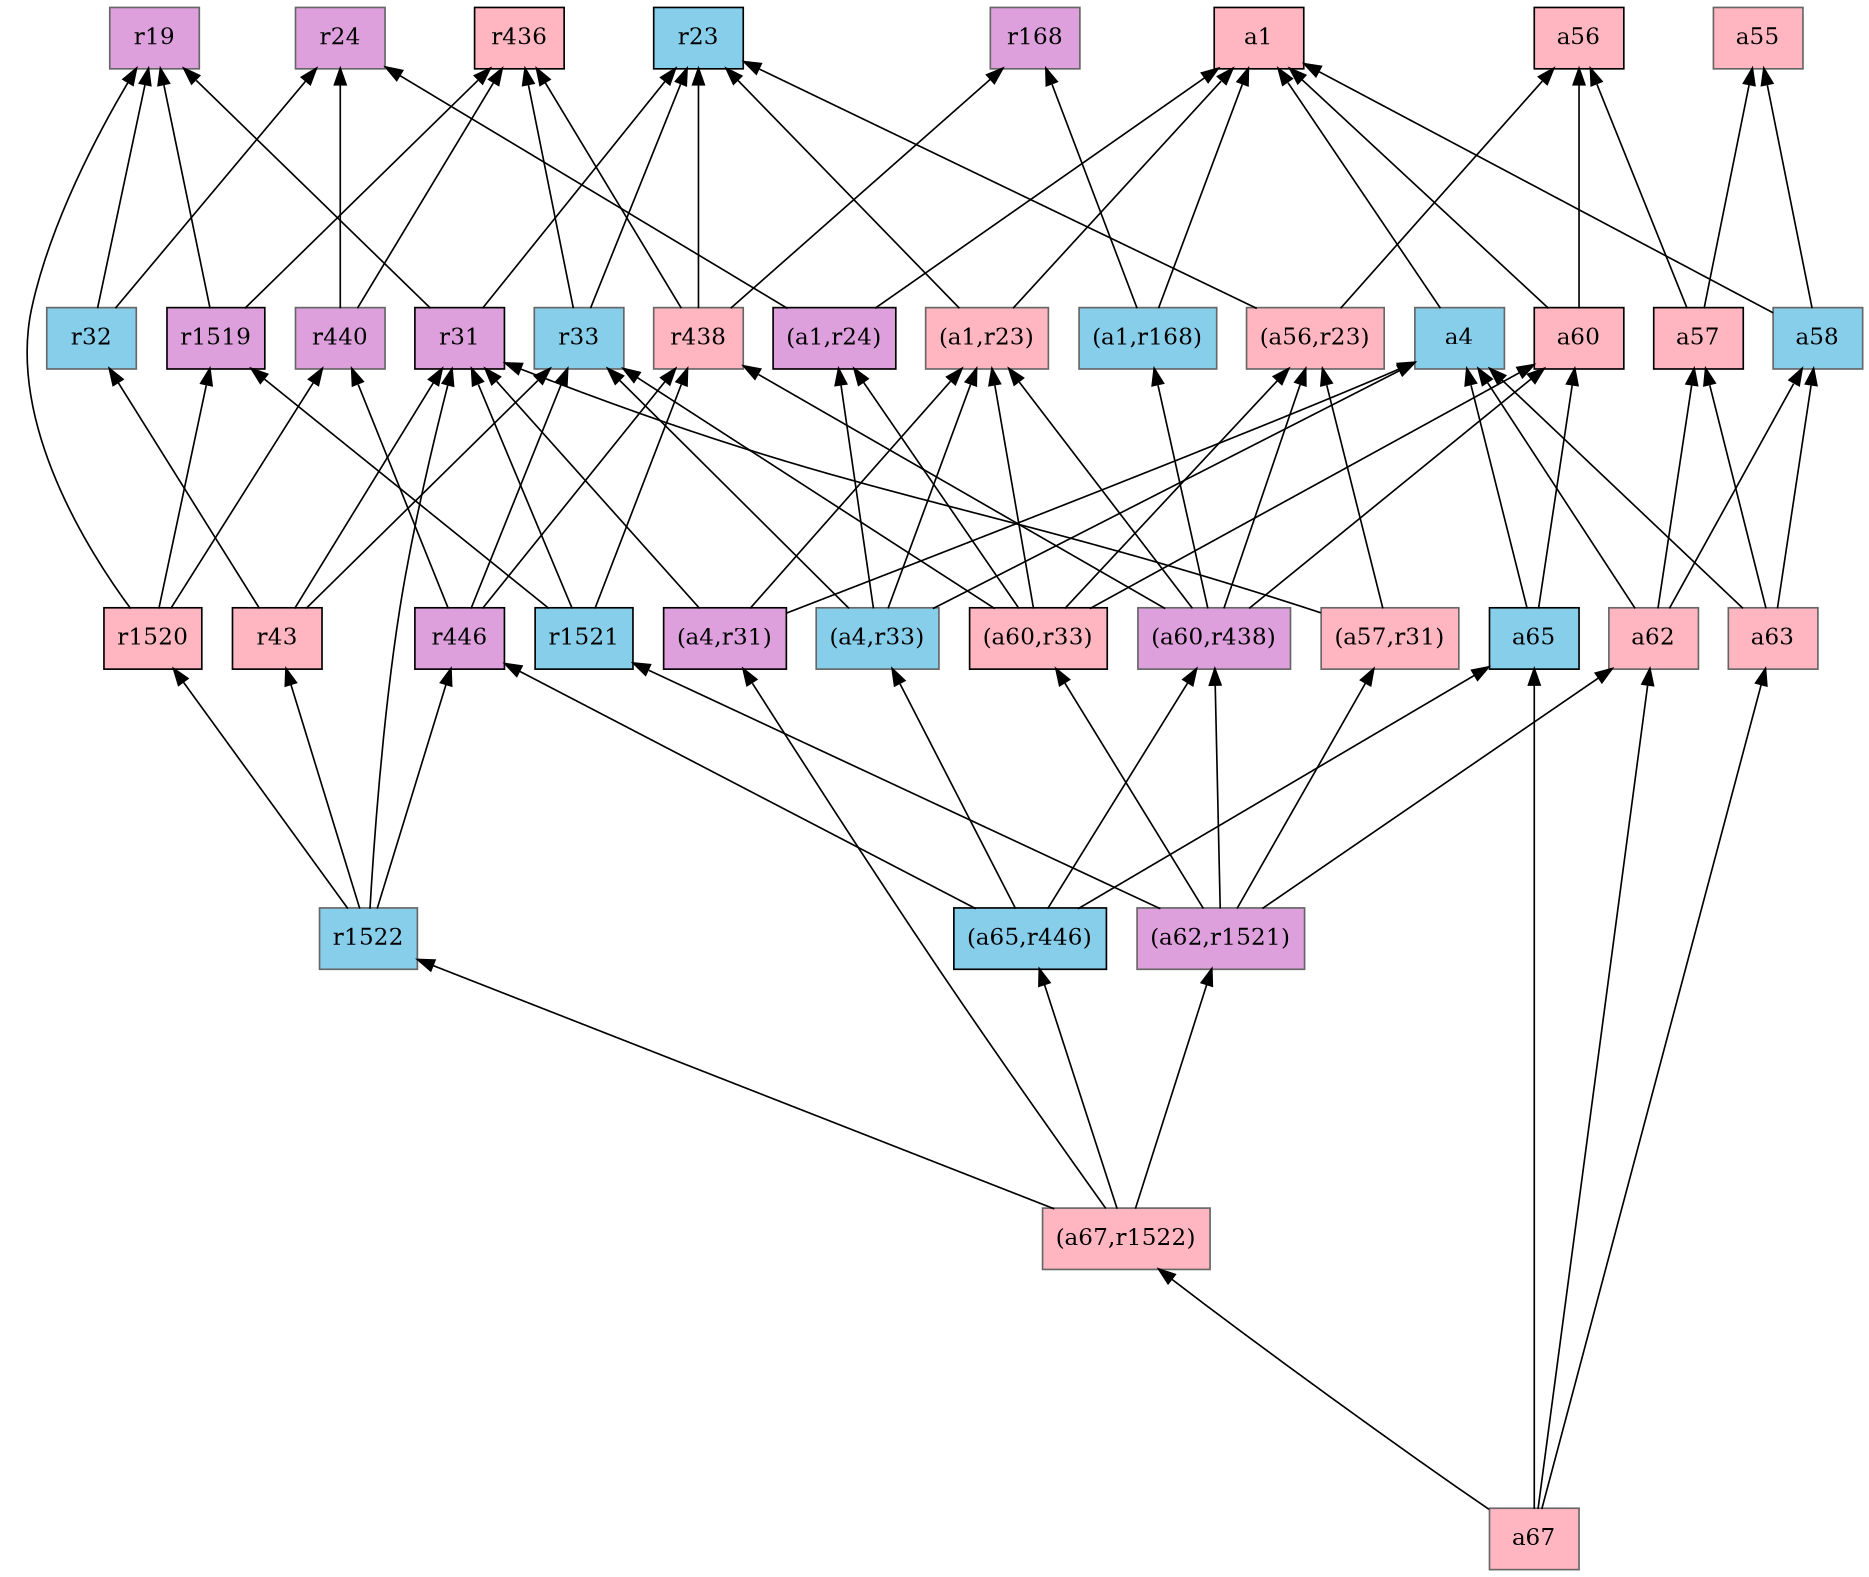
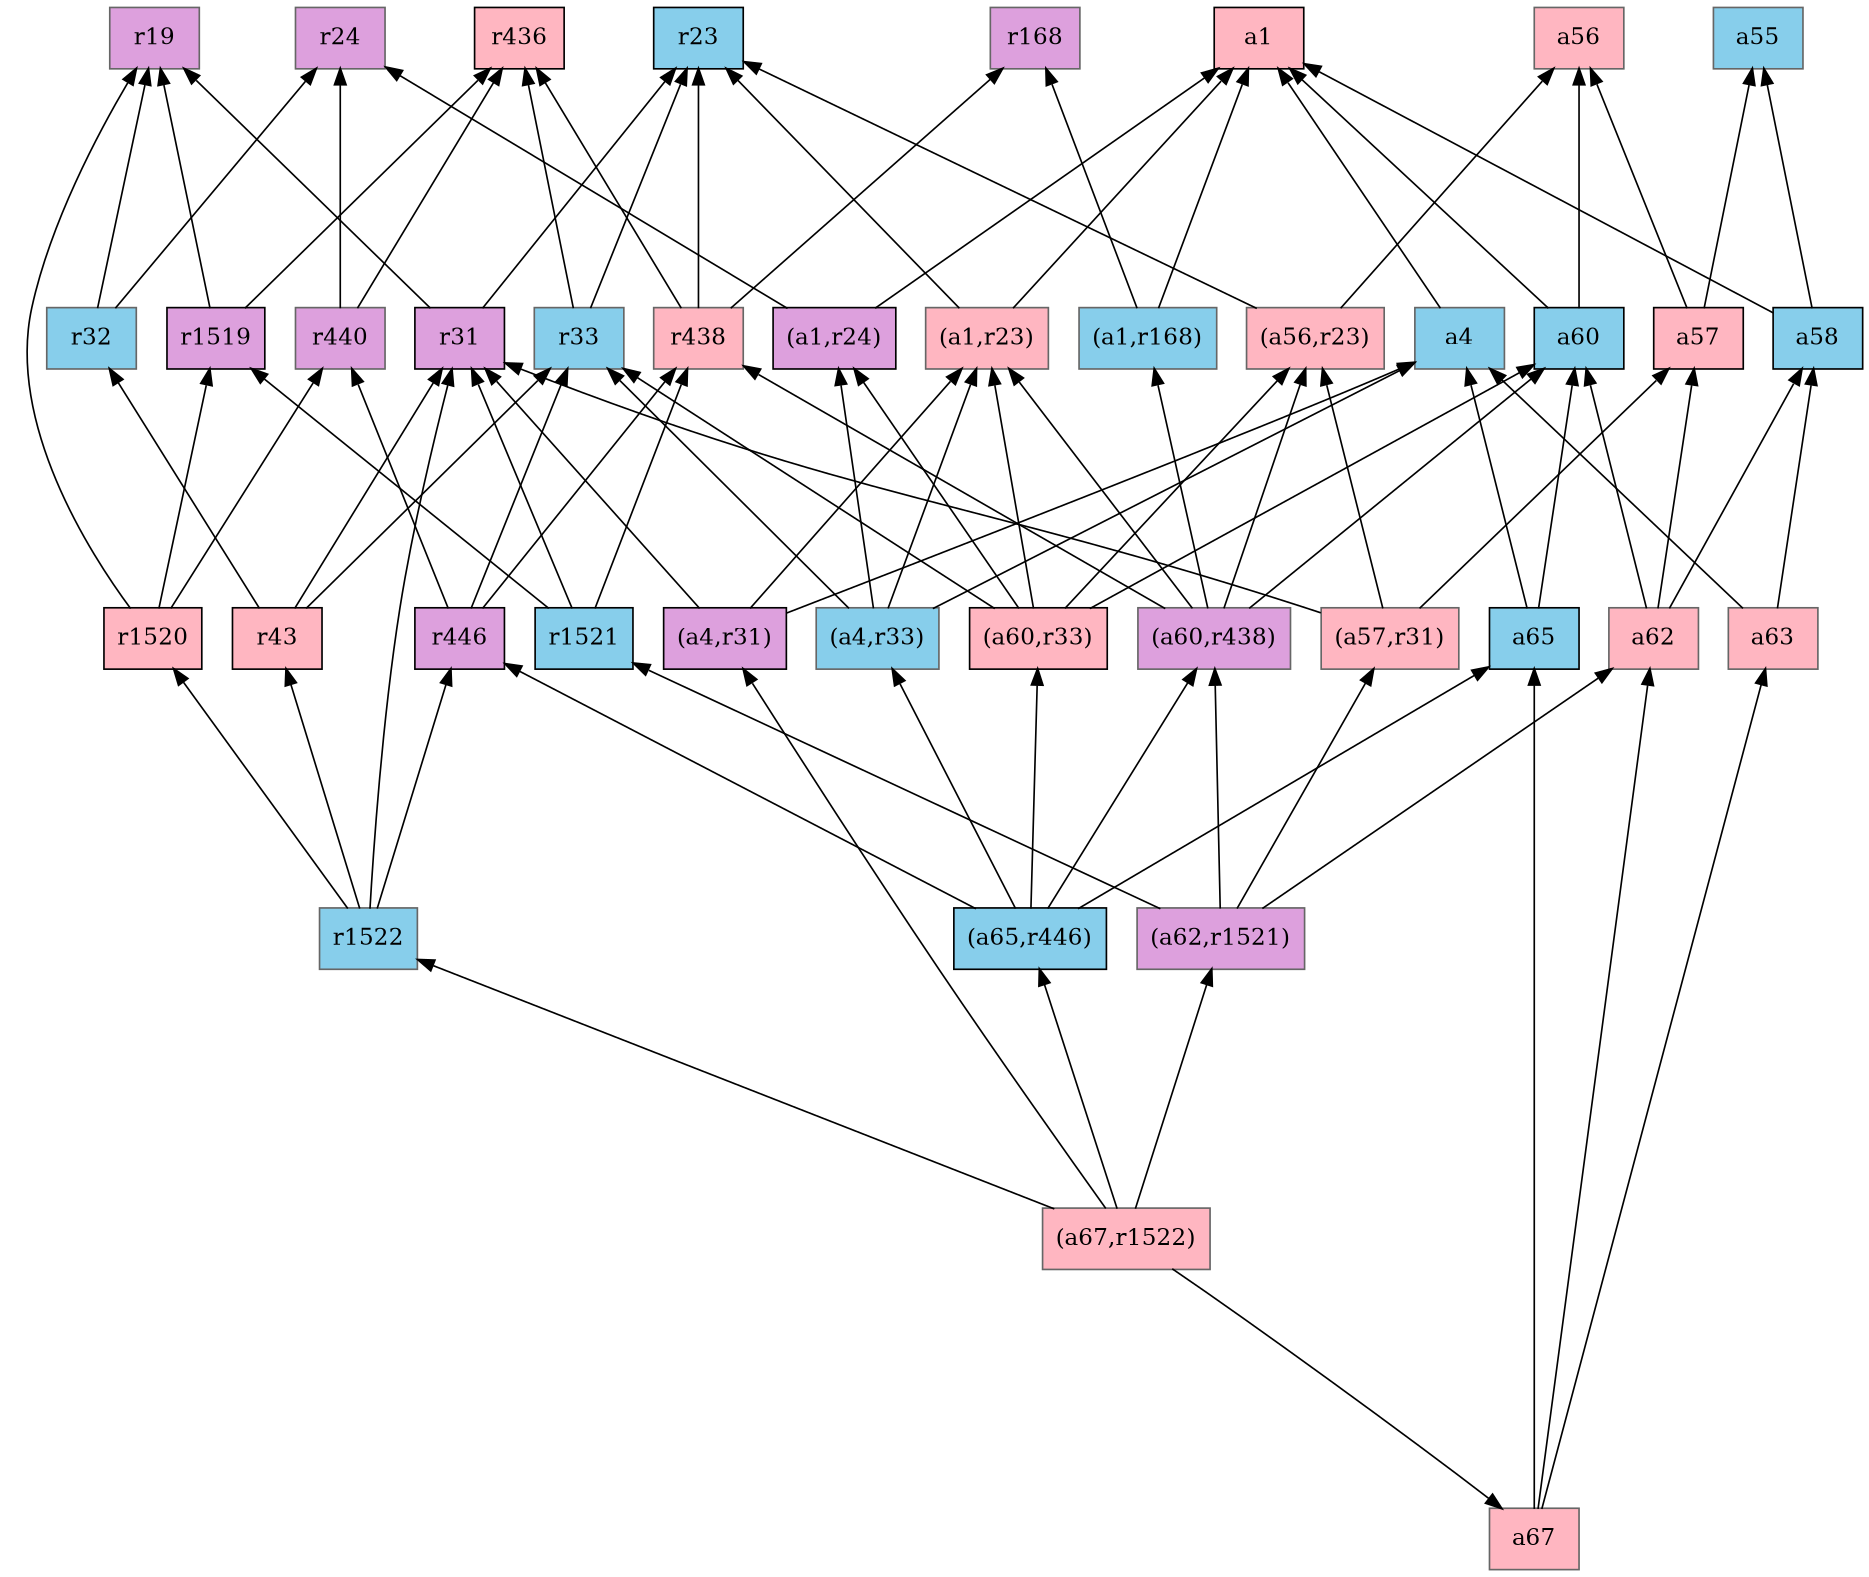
node "a56": color black -> gray40
node "a55": fillcolor lightpink -> skyblue
node "a60": fillcolor lightpink -> skyblue
node "a58": color gray40 -> black
edge "a62" -> "a4": now "a62" -> "a60"
edge "a63" -> "a57": now "(a57,r31)" -> "a57"
edge "(a62,r1521)" -> "(a60,r33)": now "(a65,r446)" -> "(a60,r33)"
edge "a67" -> "(a67,r1522)": reversed
